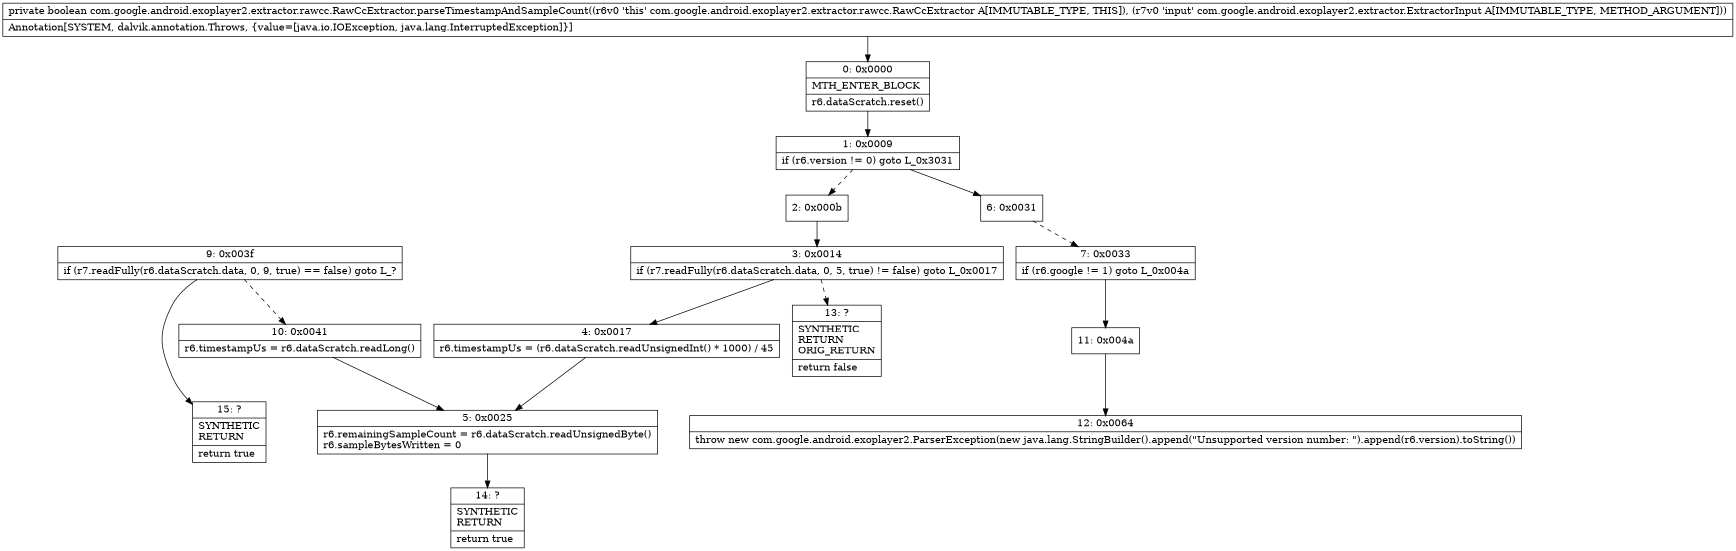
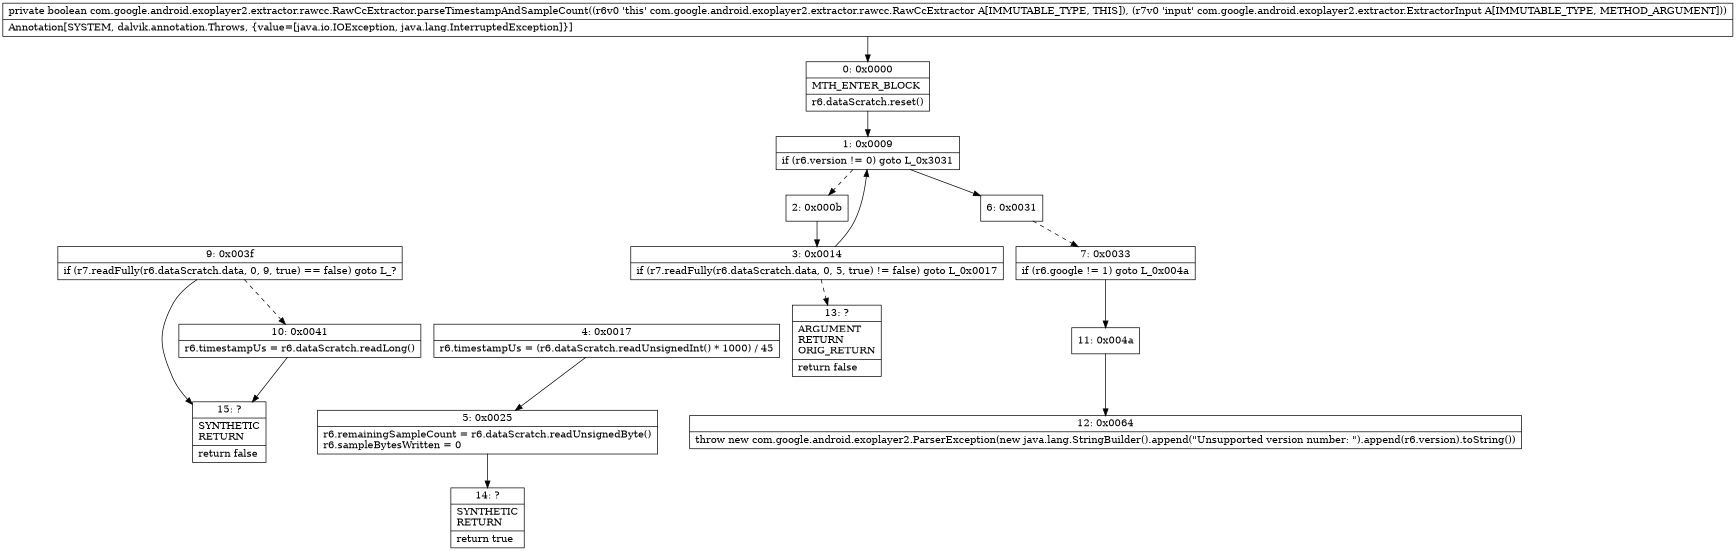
edge "3: 0x0014" -> "4: 0x0017": now "3: 0x0014" -> "1: 0x0009"
node "13: ?": text "SYNTHETIC" -> "ARGUMENT"
edge "10: 0x0041" -> "5: 0x0025": now "10: 0x0041" -> "15: ?"
node "15: ?": text "return true" -> "return false"
